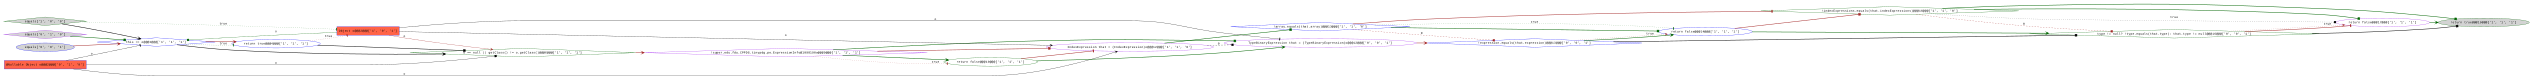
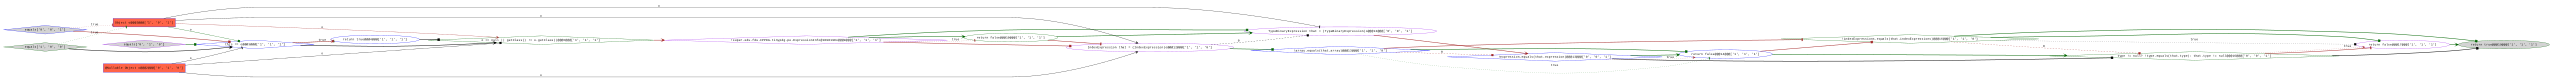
edge "return true@@@4@@@['1', '1', '1']" -> "Object o@@@2@@@['1', '0', '1']": now "equals['0', '0', '1']" -> "Object o@@@2@@@['1', '0', '1']"
edge "equals['0', '0', '1']" -> "this == o@@@3@@@['1', '1', '1']": arrowhead vee -> box
node "equals['0', '0', '1']": shape ellipse -> diamond
